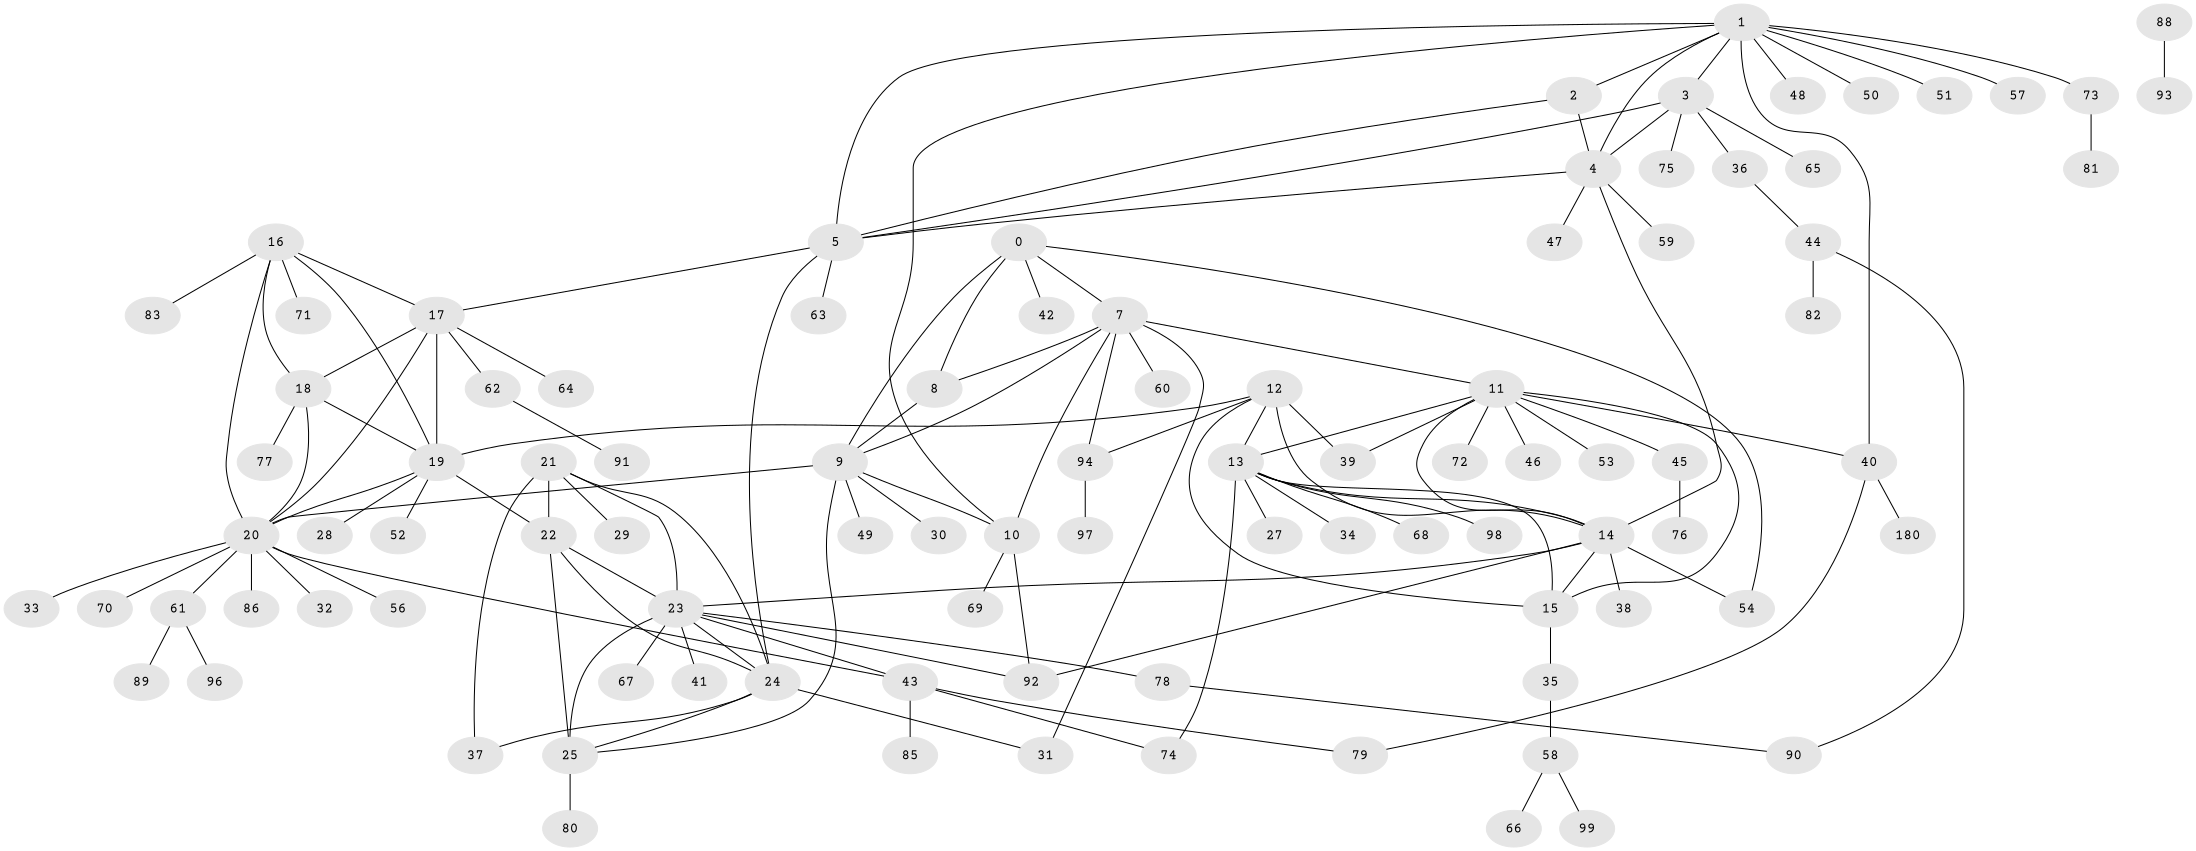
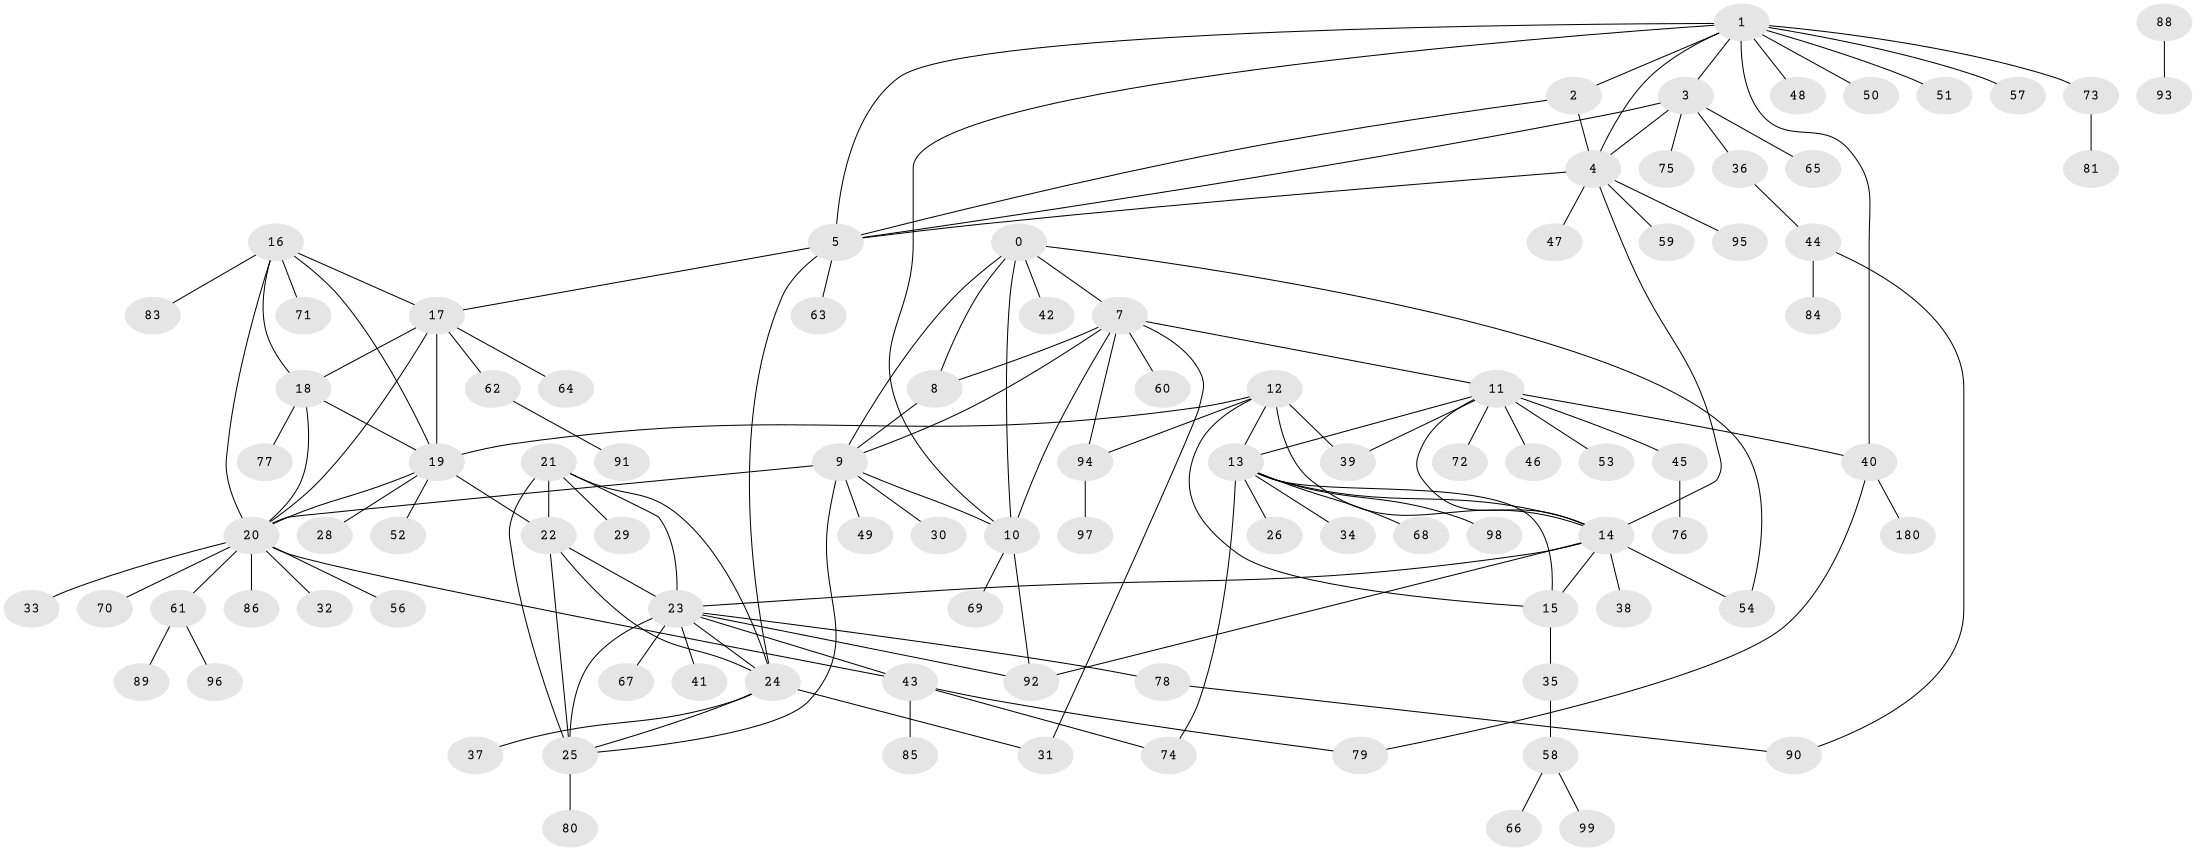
node "95": added
node "82": label "82" -> "84"
edge "0" -- "10": added
edge "11" -- "15": removed
node "27": label "27" -> "26"
edge "21" -- "37": now "21" -- "25"
